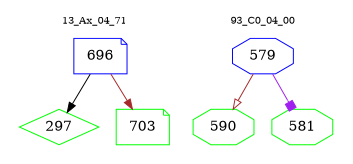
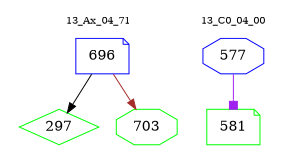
cluster "93_C0_04_00": label "93_C0_04_00" -> "13_C0_04_00"
node "579": label "579" -> "577"
node "703": shape note -> octagon
node "590": removed
node "581": shape octagon -> note
